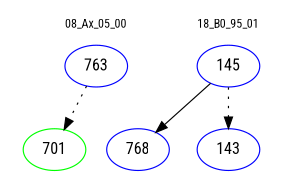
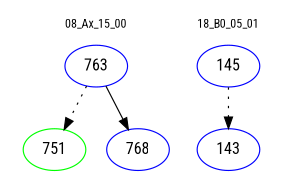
cluster "08_Ax_05_00": label "08_Ax_05_00" -> "08_Ax_15_00"
cluster "18_B0_95_01": label "18_B0_95_01" -> "18_B0_05_01"
edge "145" -> "768": now "763" -> "768"
node "701": label "701" -> "751"
